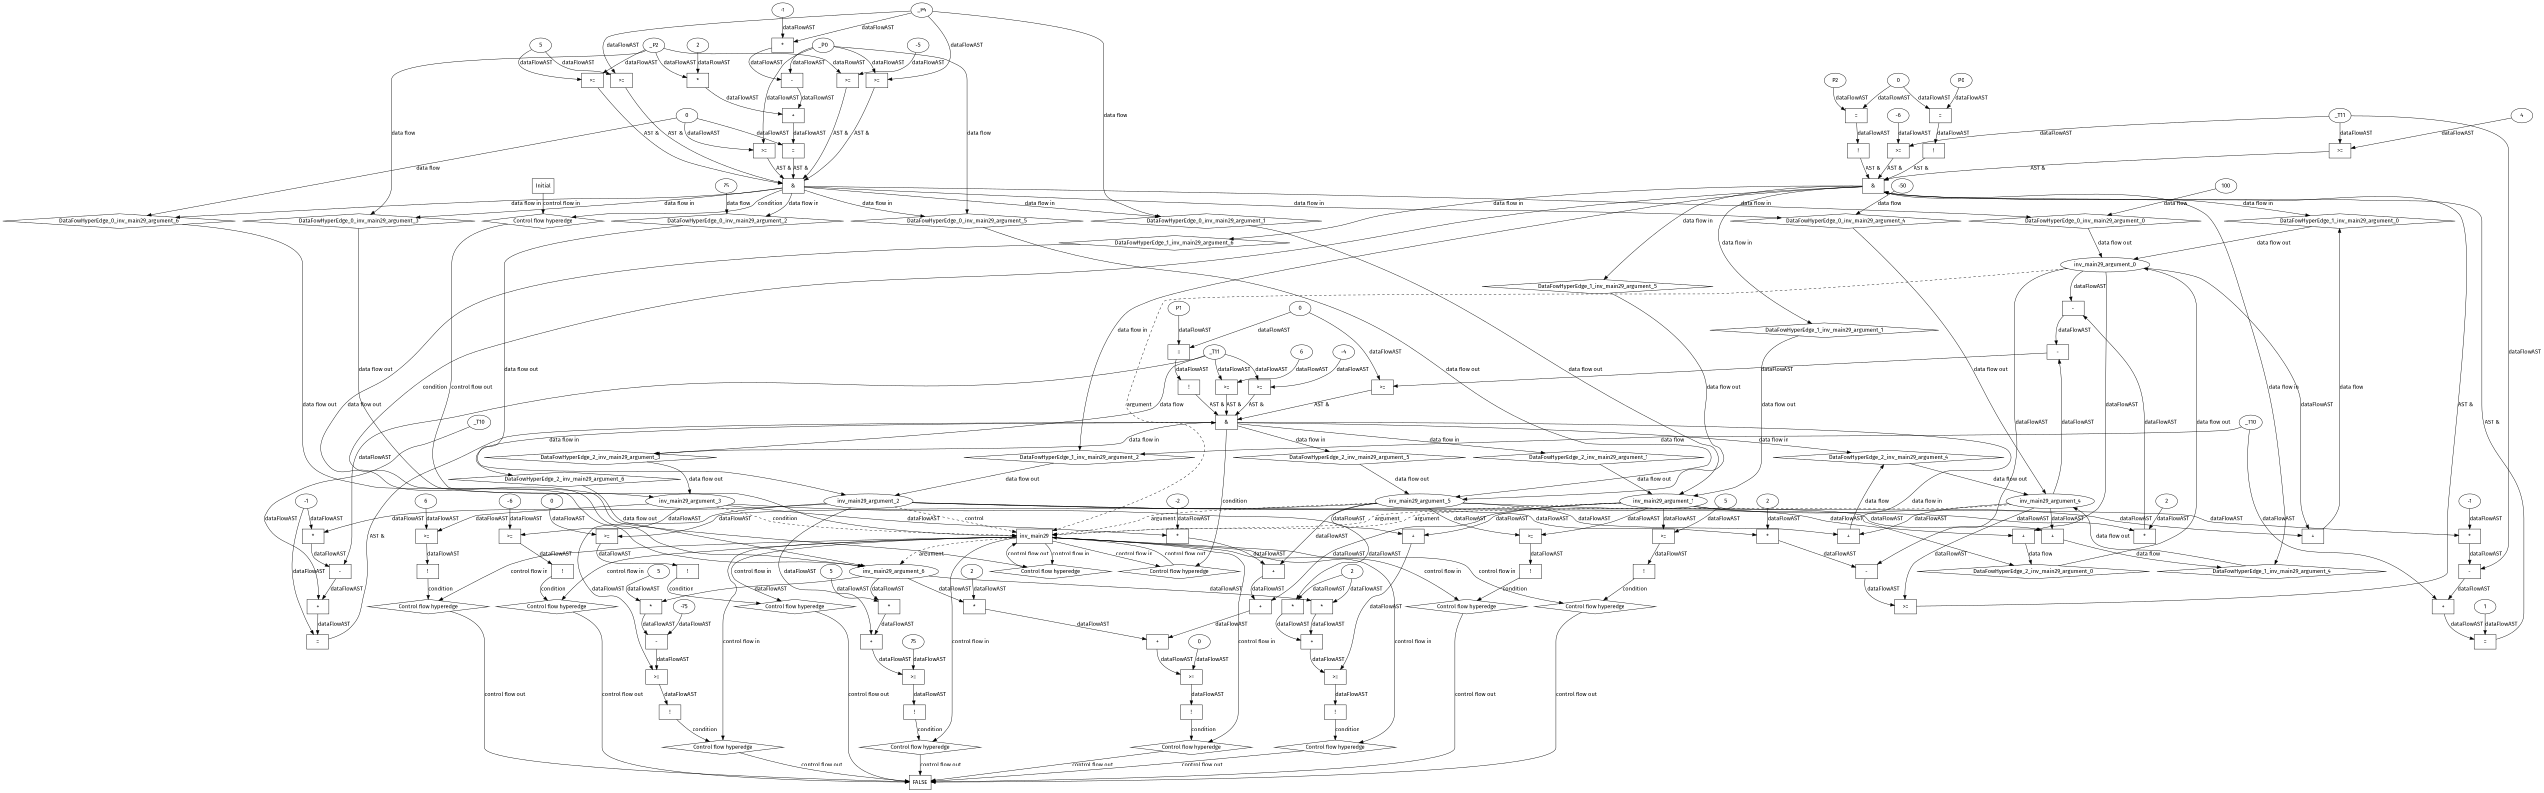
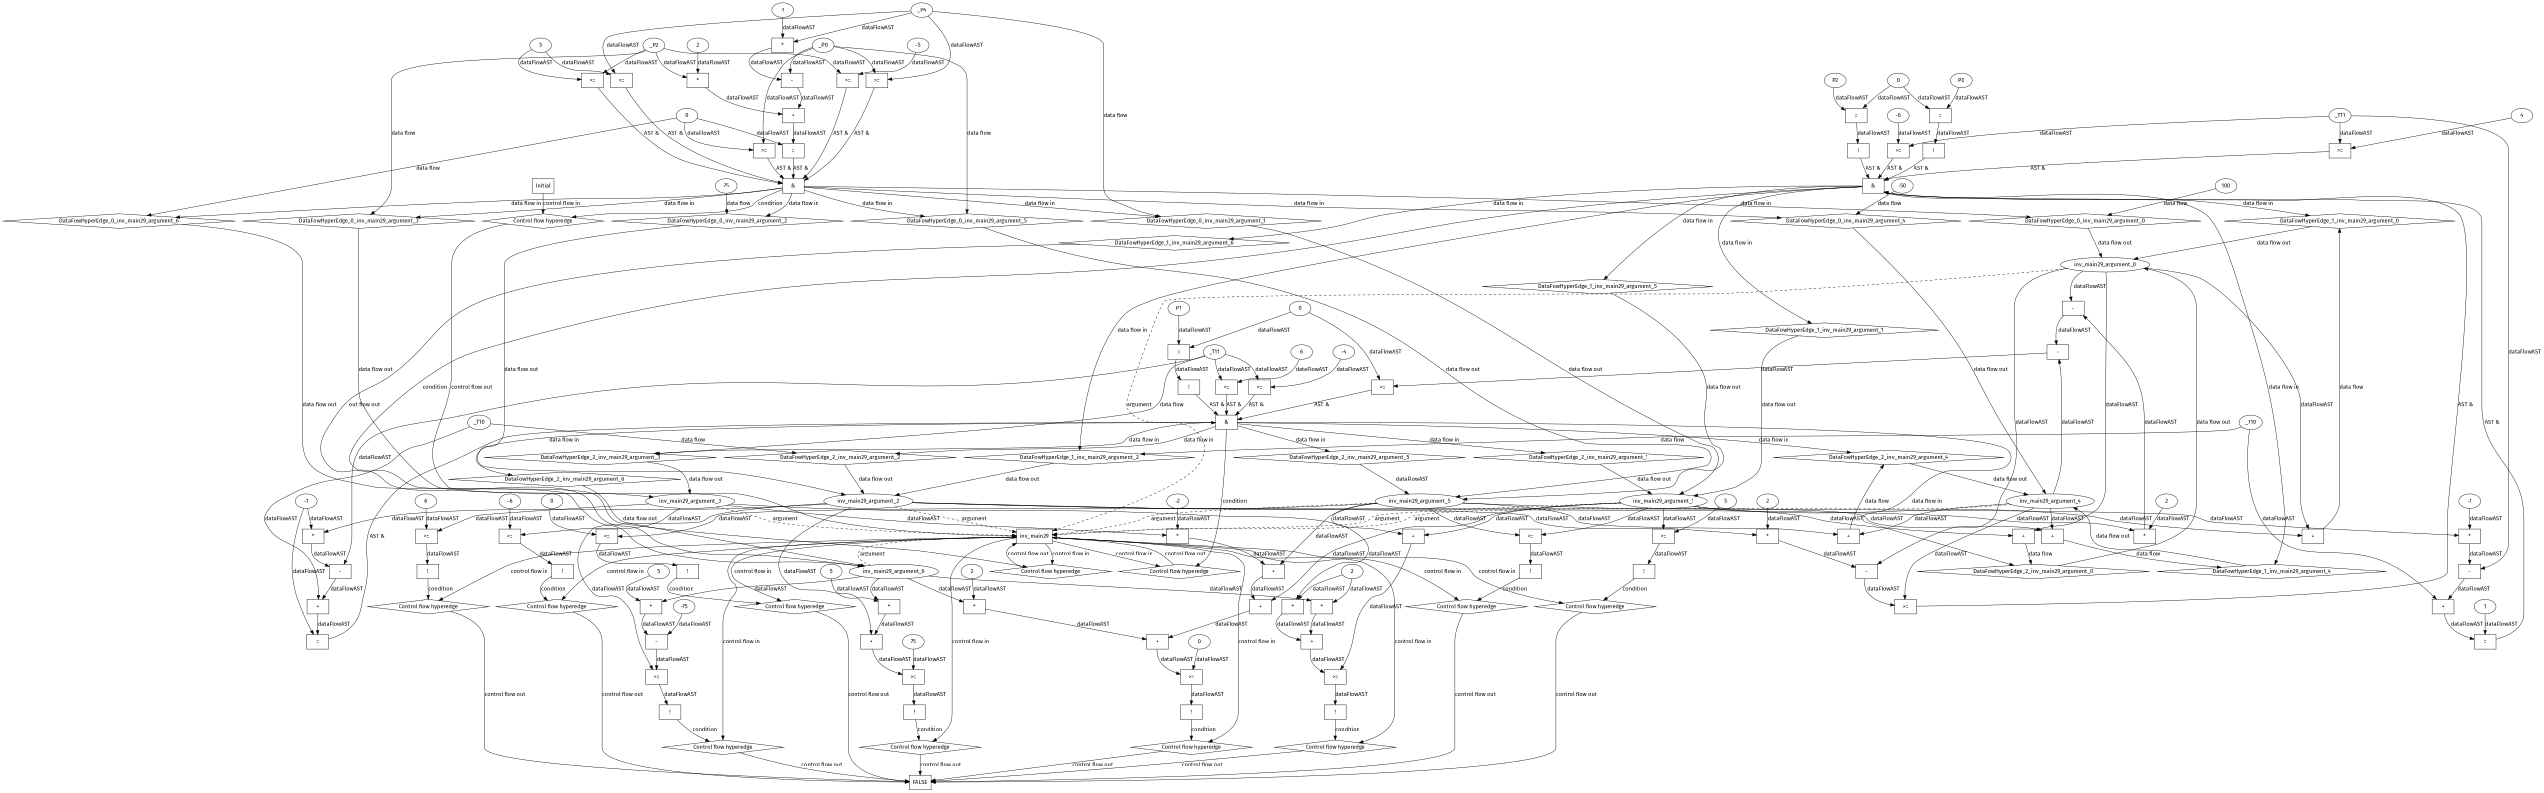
edge "DataFowHyperEdge_1_inv_main29_argument_6" -> "inv_main29_argument_6": label "data flow out" -> "out flow out"
node "DataFowHyperEdge_2_inv_main29_argument_2": added
edge "DataFowHyperEdge_2_inv_main29_argument_5" -> "inv_main29_argument_5": label "data flow out" -> "dataFlowAST"
edge "inv_main29_argument_3" -> "inv_main29": label "condition" -> "argument"
edge "inv_main29_argument_2" -> "inv_main29": label "control" -> "argument"
edge "inv_main29" -> "inv_main29_argument_6": reversed
